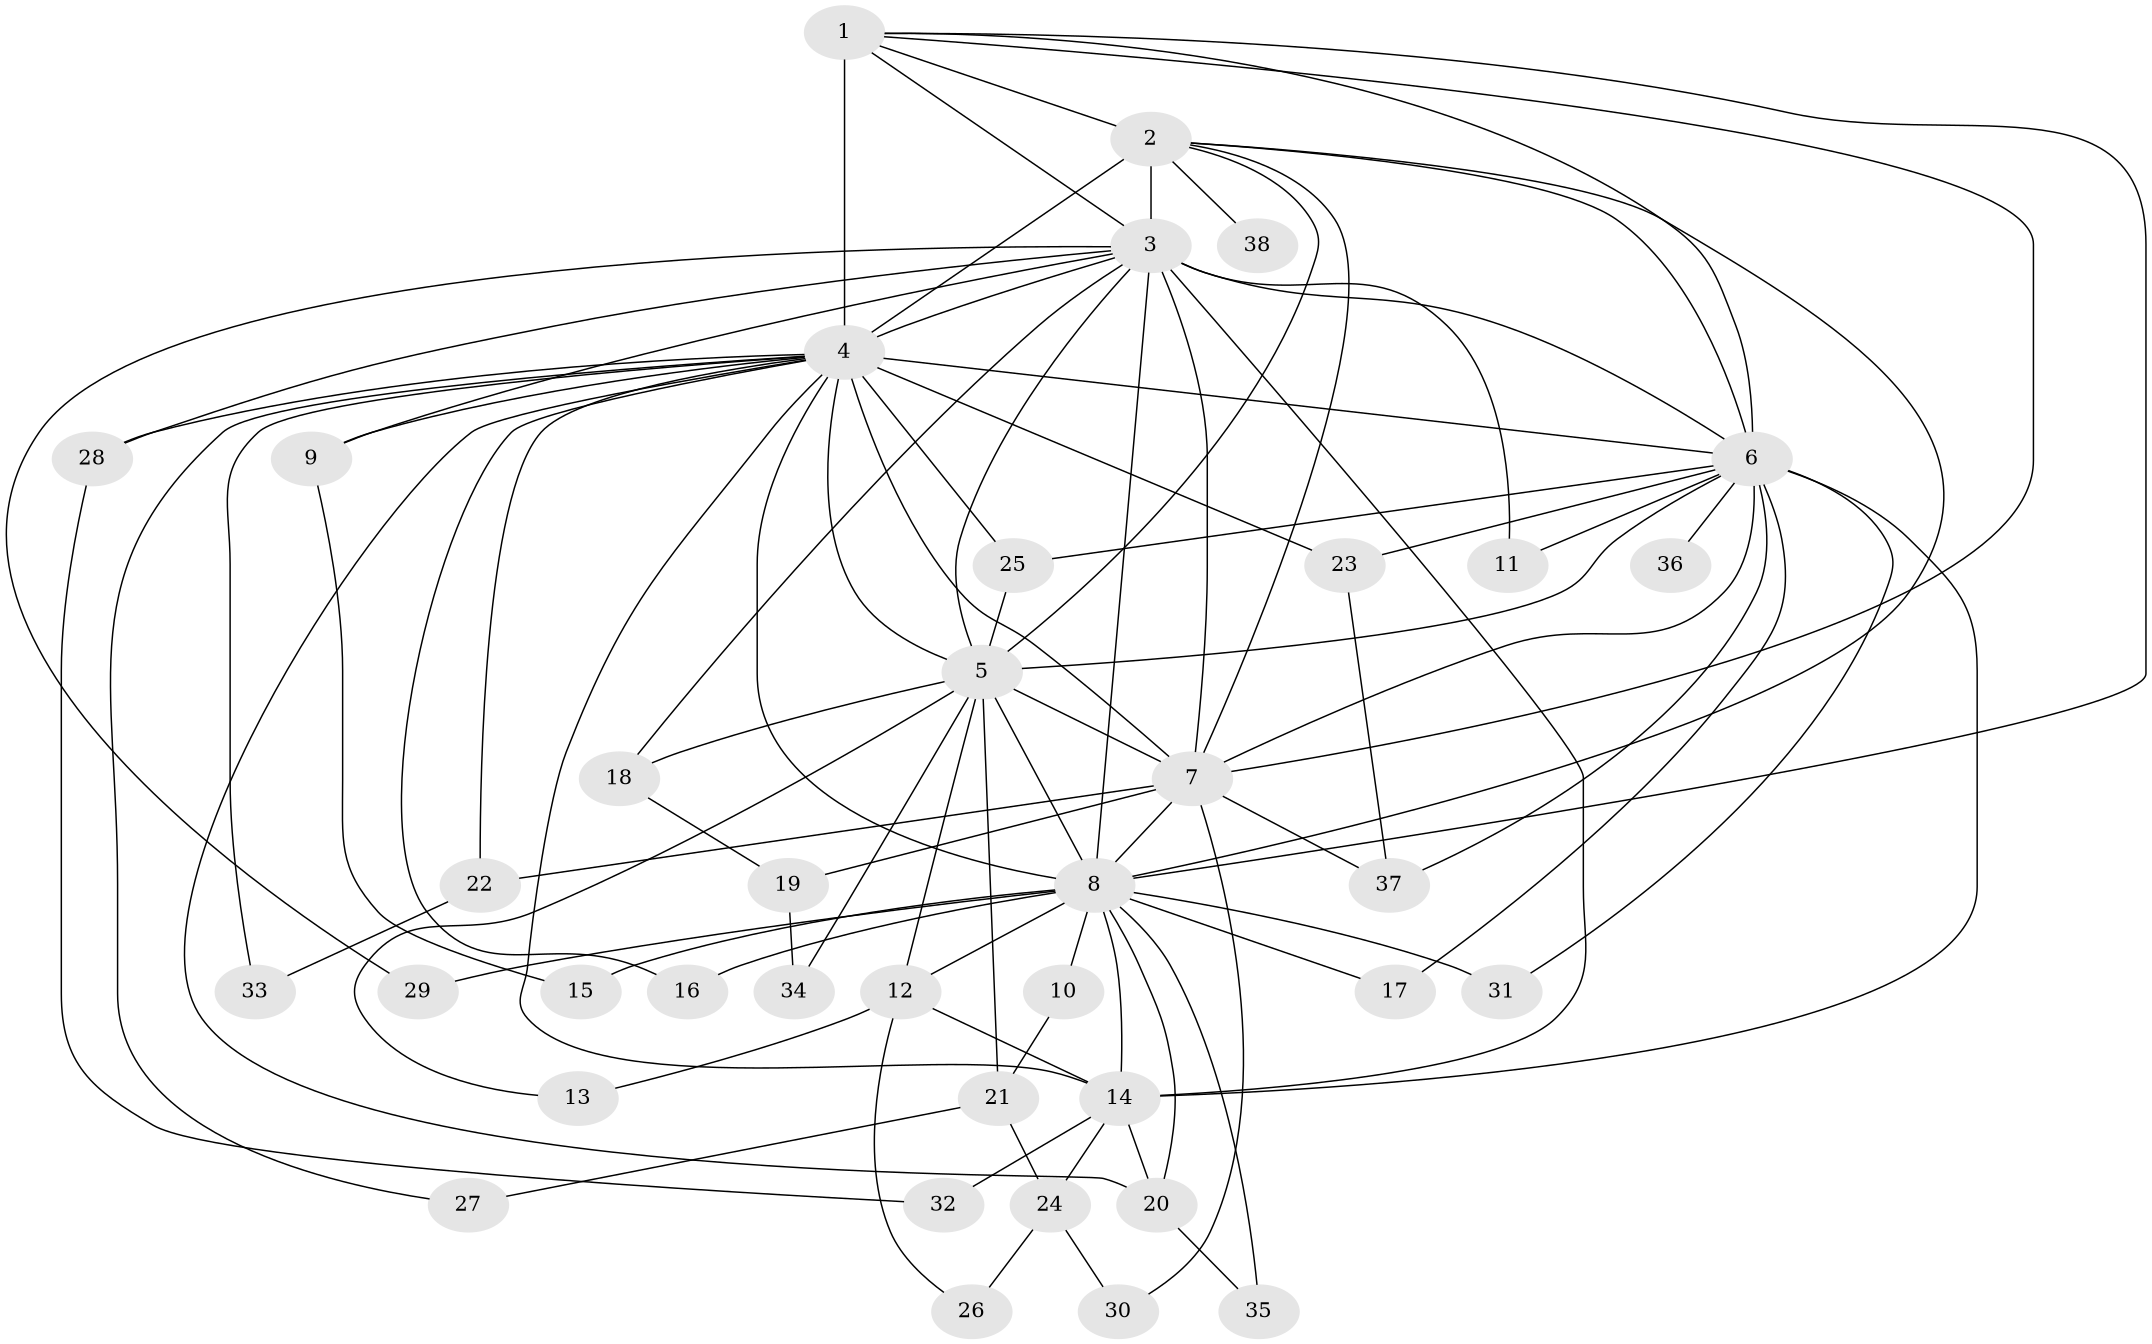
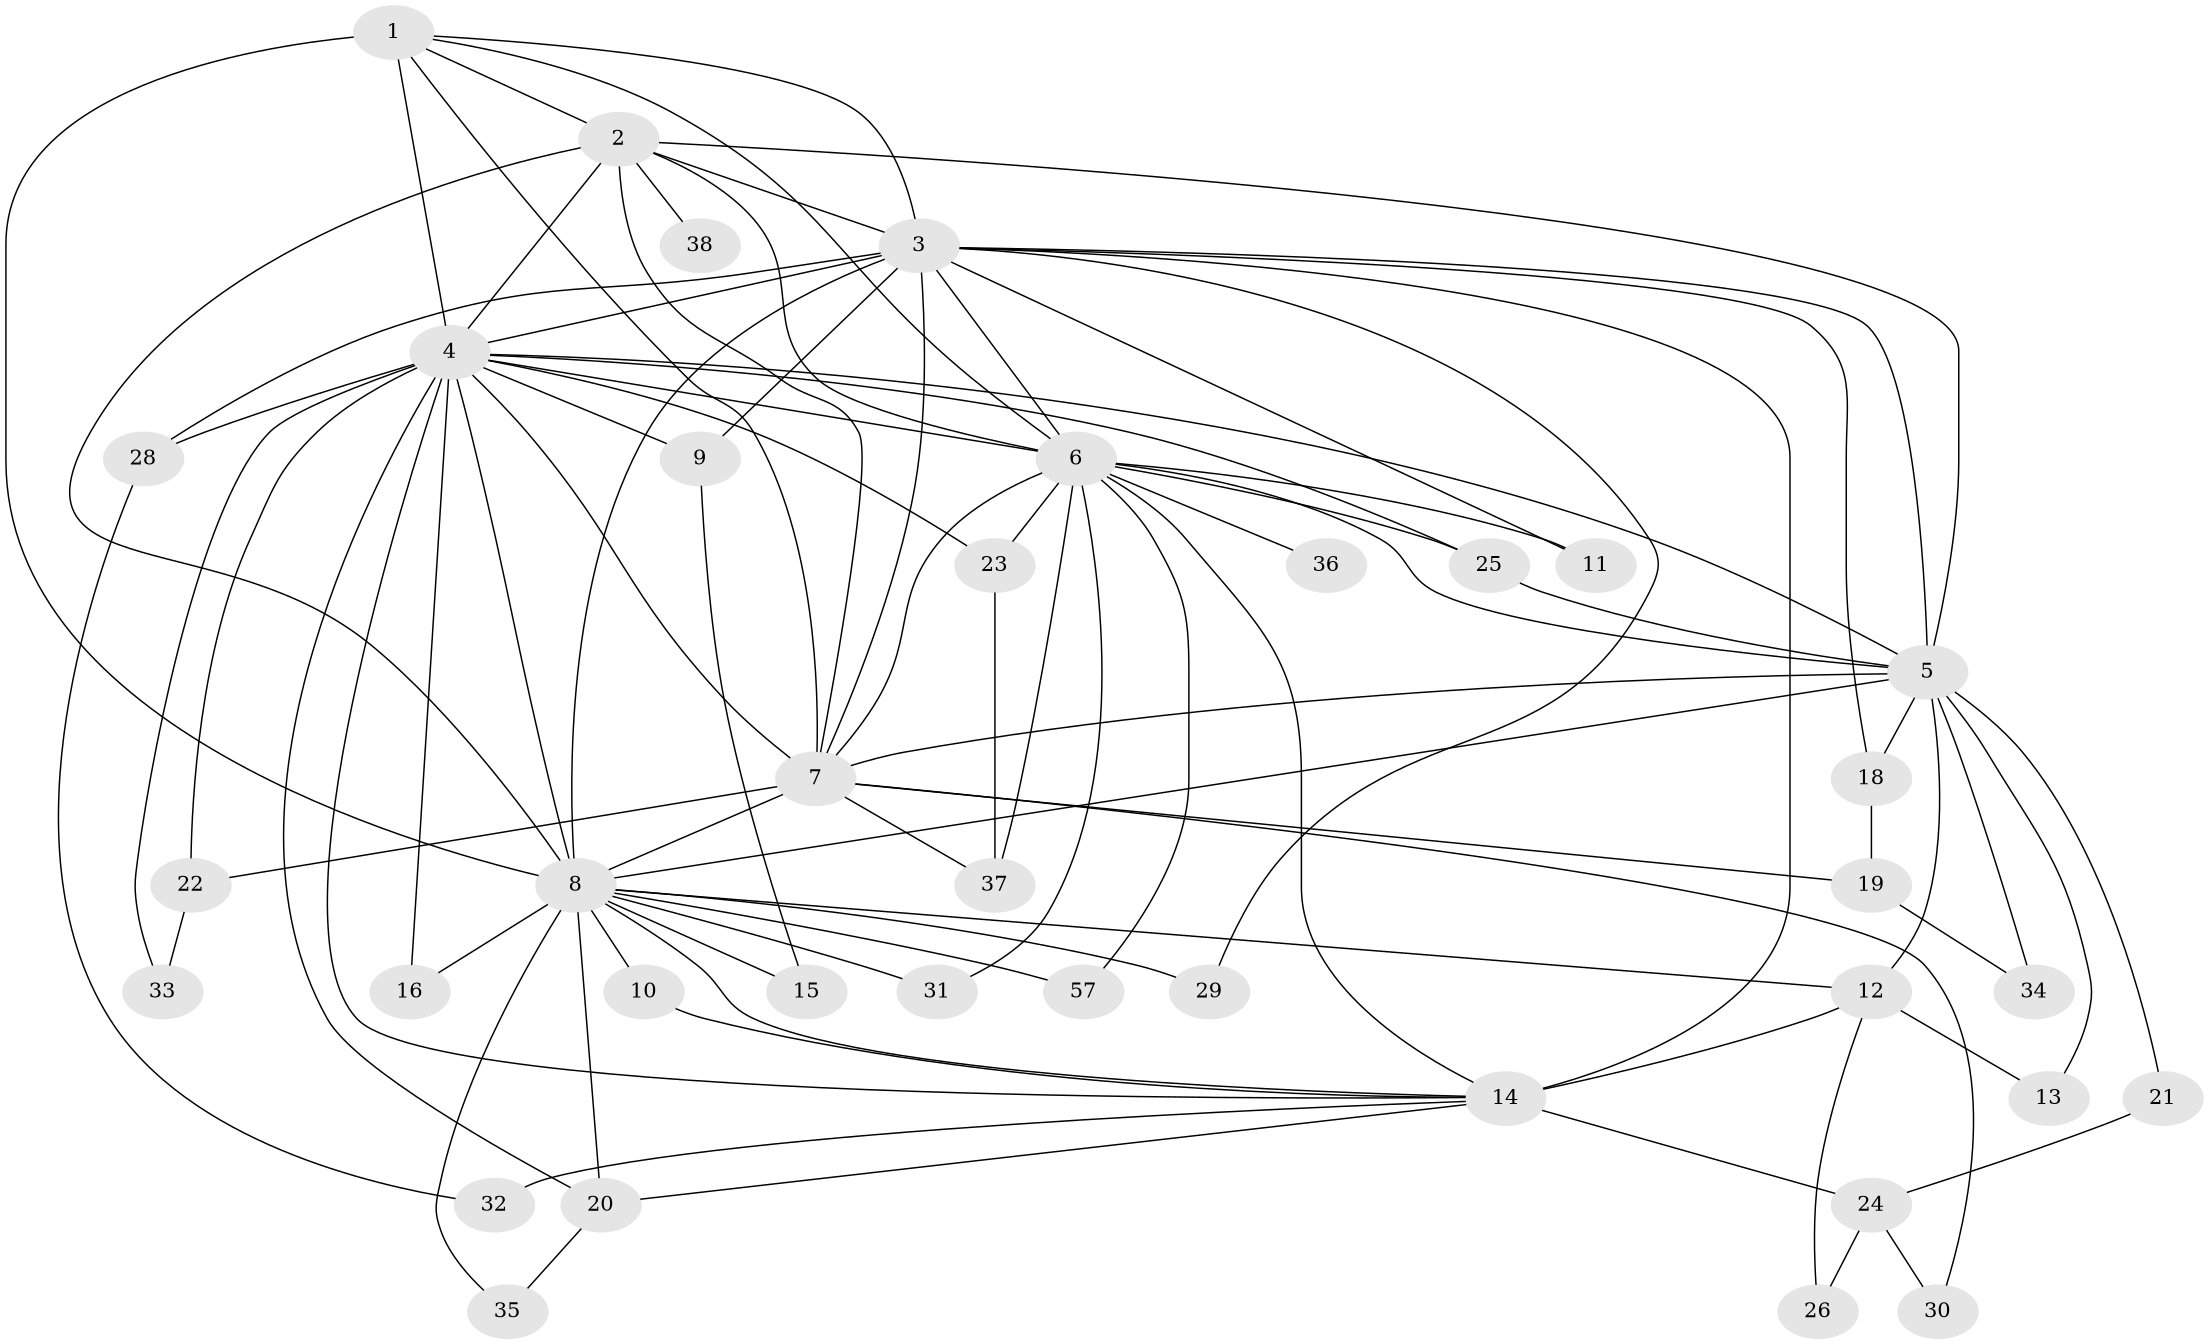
node "17": label "17" -> "57"
edge "10" -- "21": now "10" -- "14"
node "27": removed
